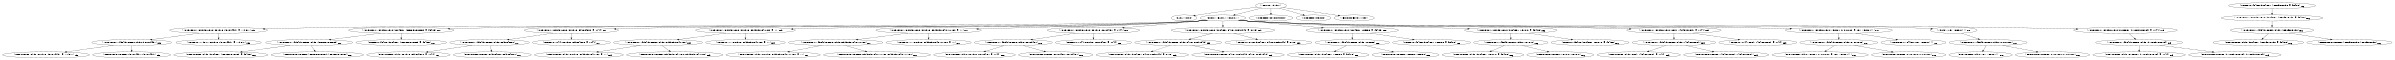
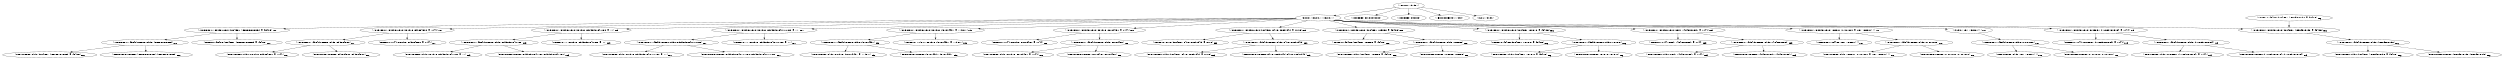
edge "(BLOCK,<empty>,<empty>)" -> "(<operator>.assignment,boolean keepGeneric = false)": added
node "(LITERAL,null,Integer jvmDebugLevel = null)": added
